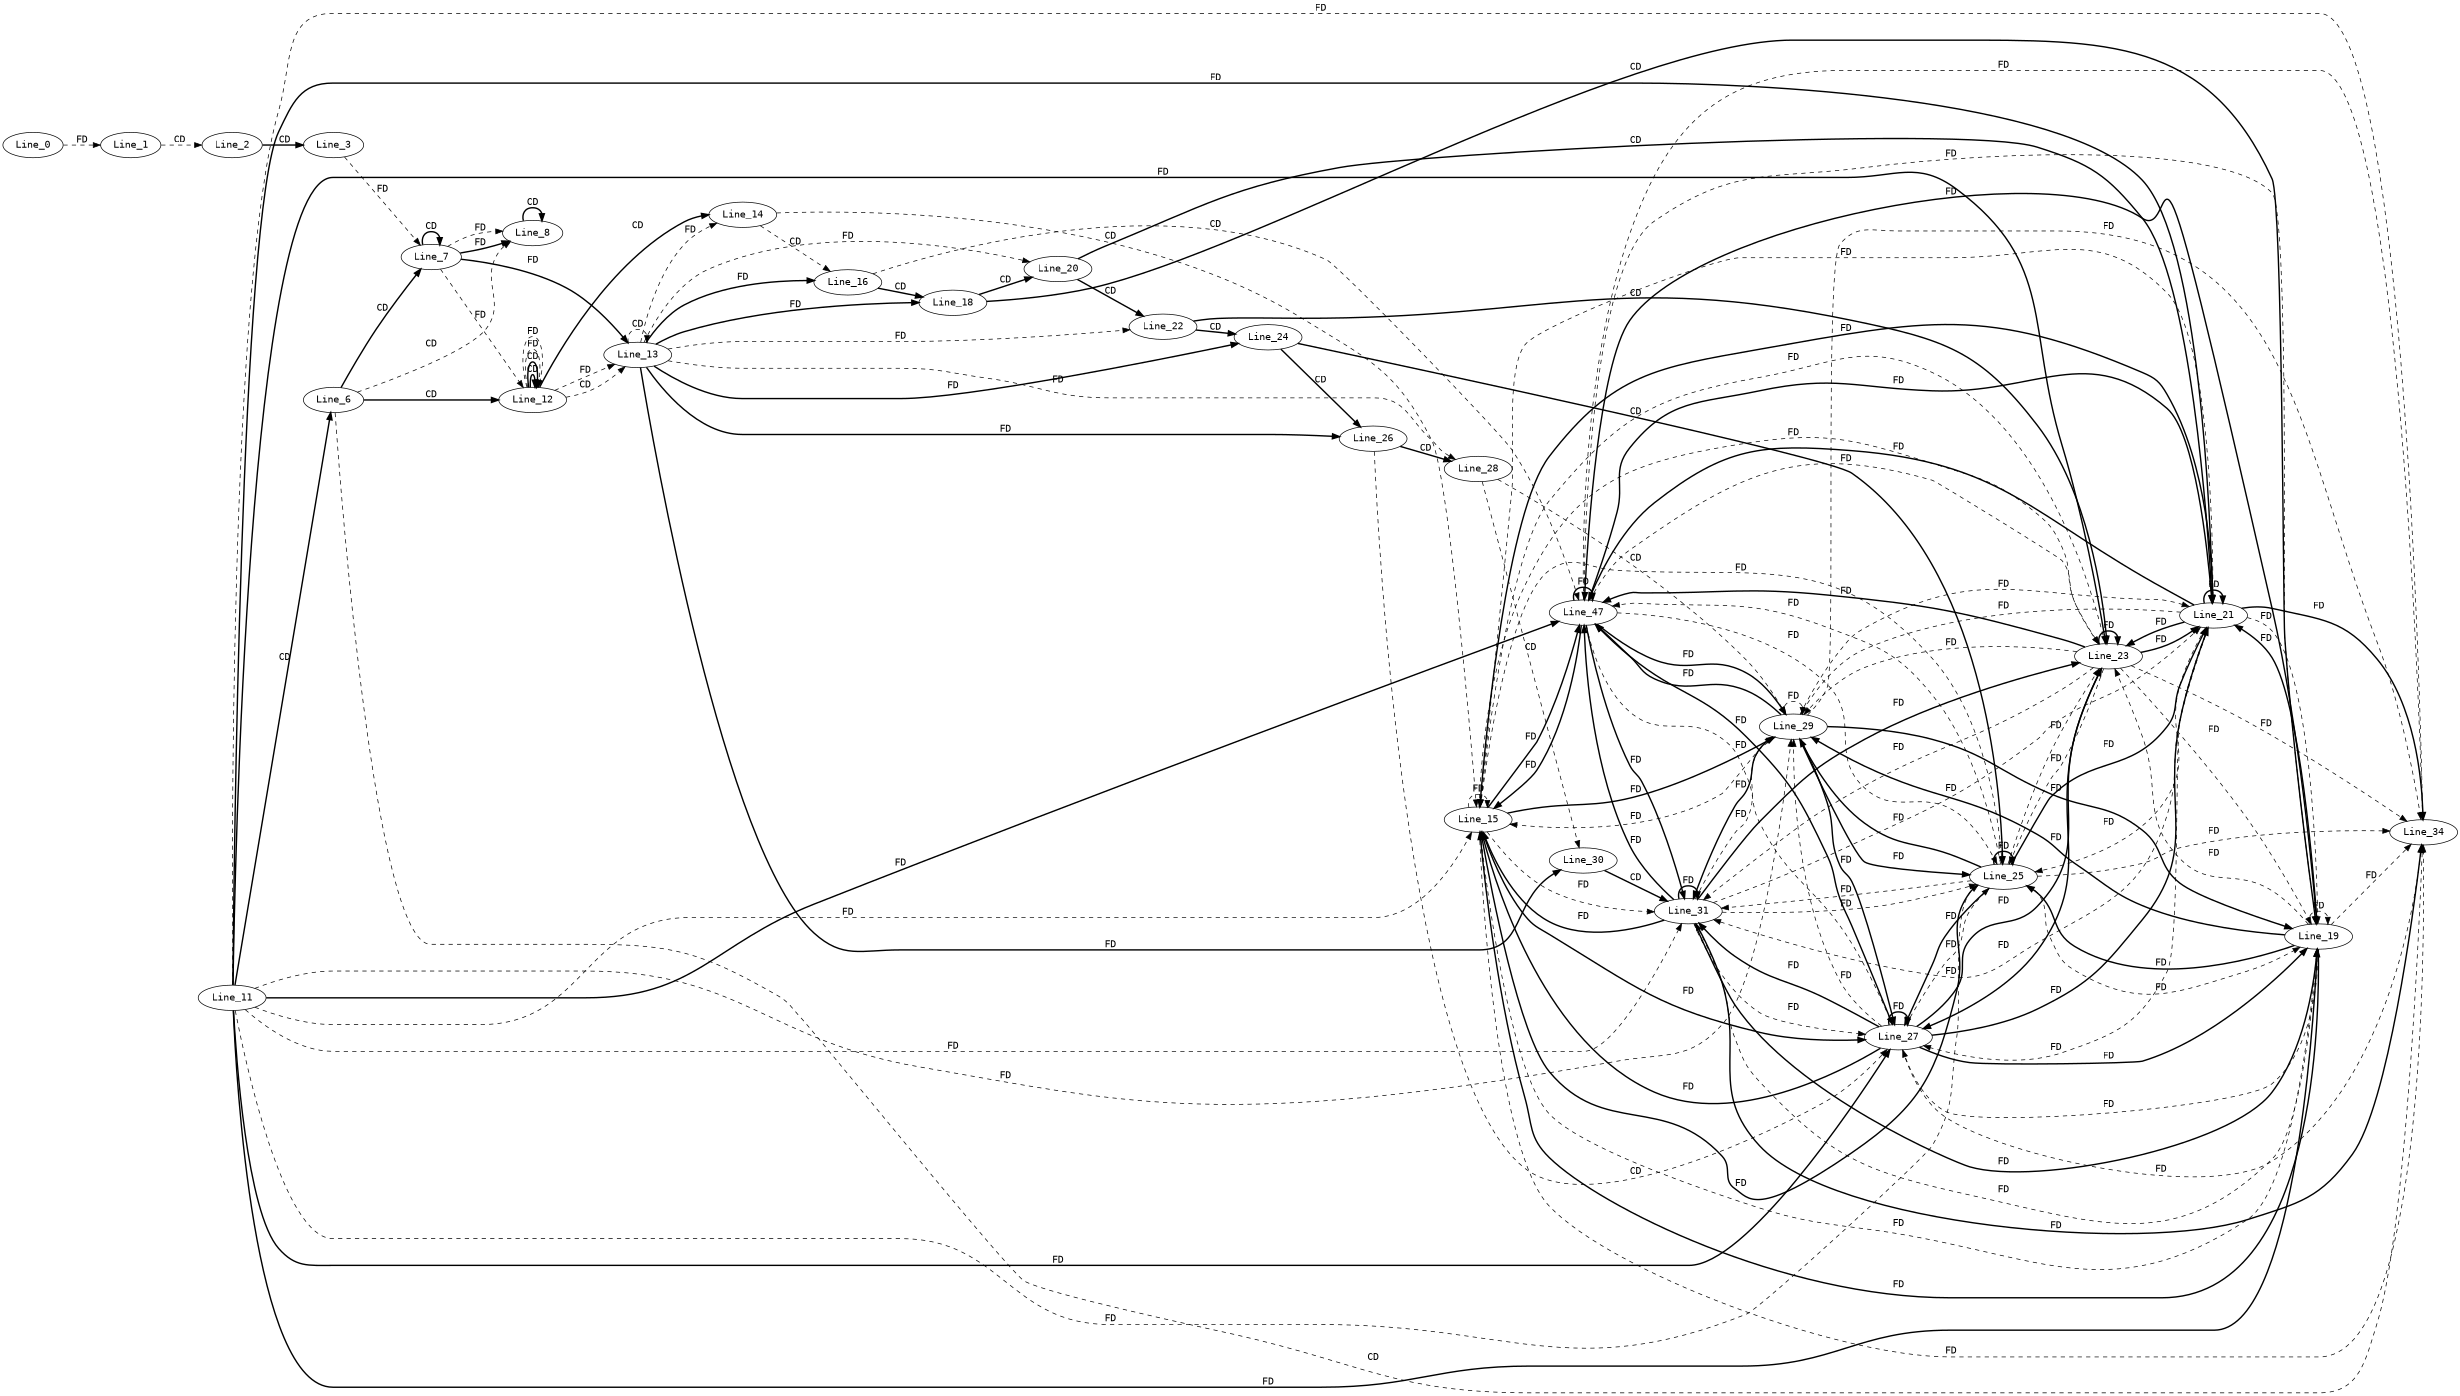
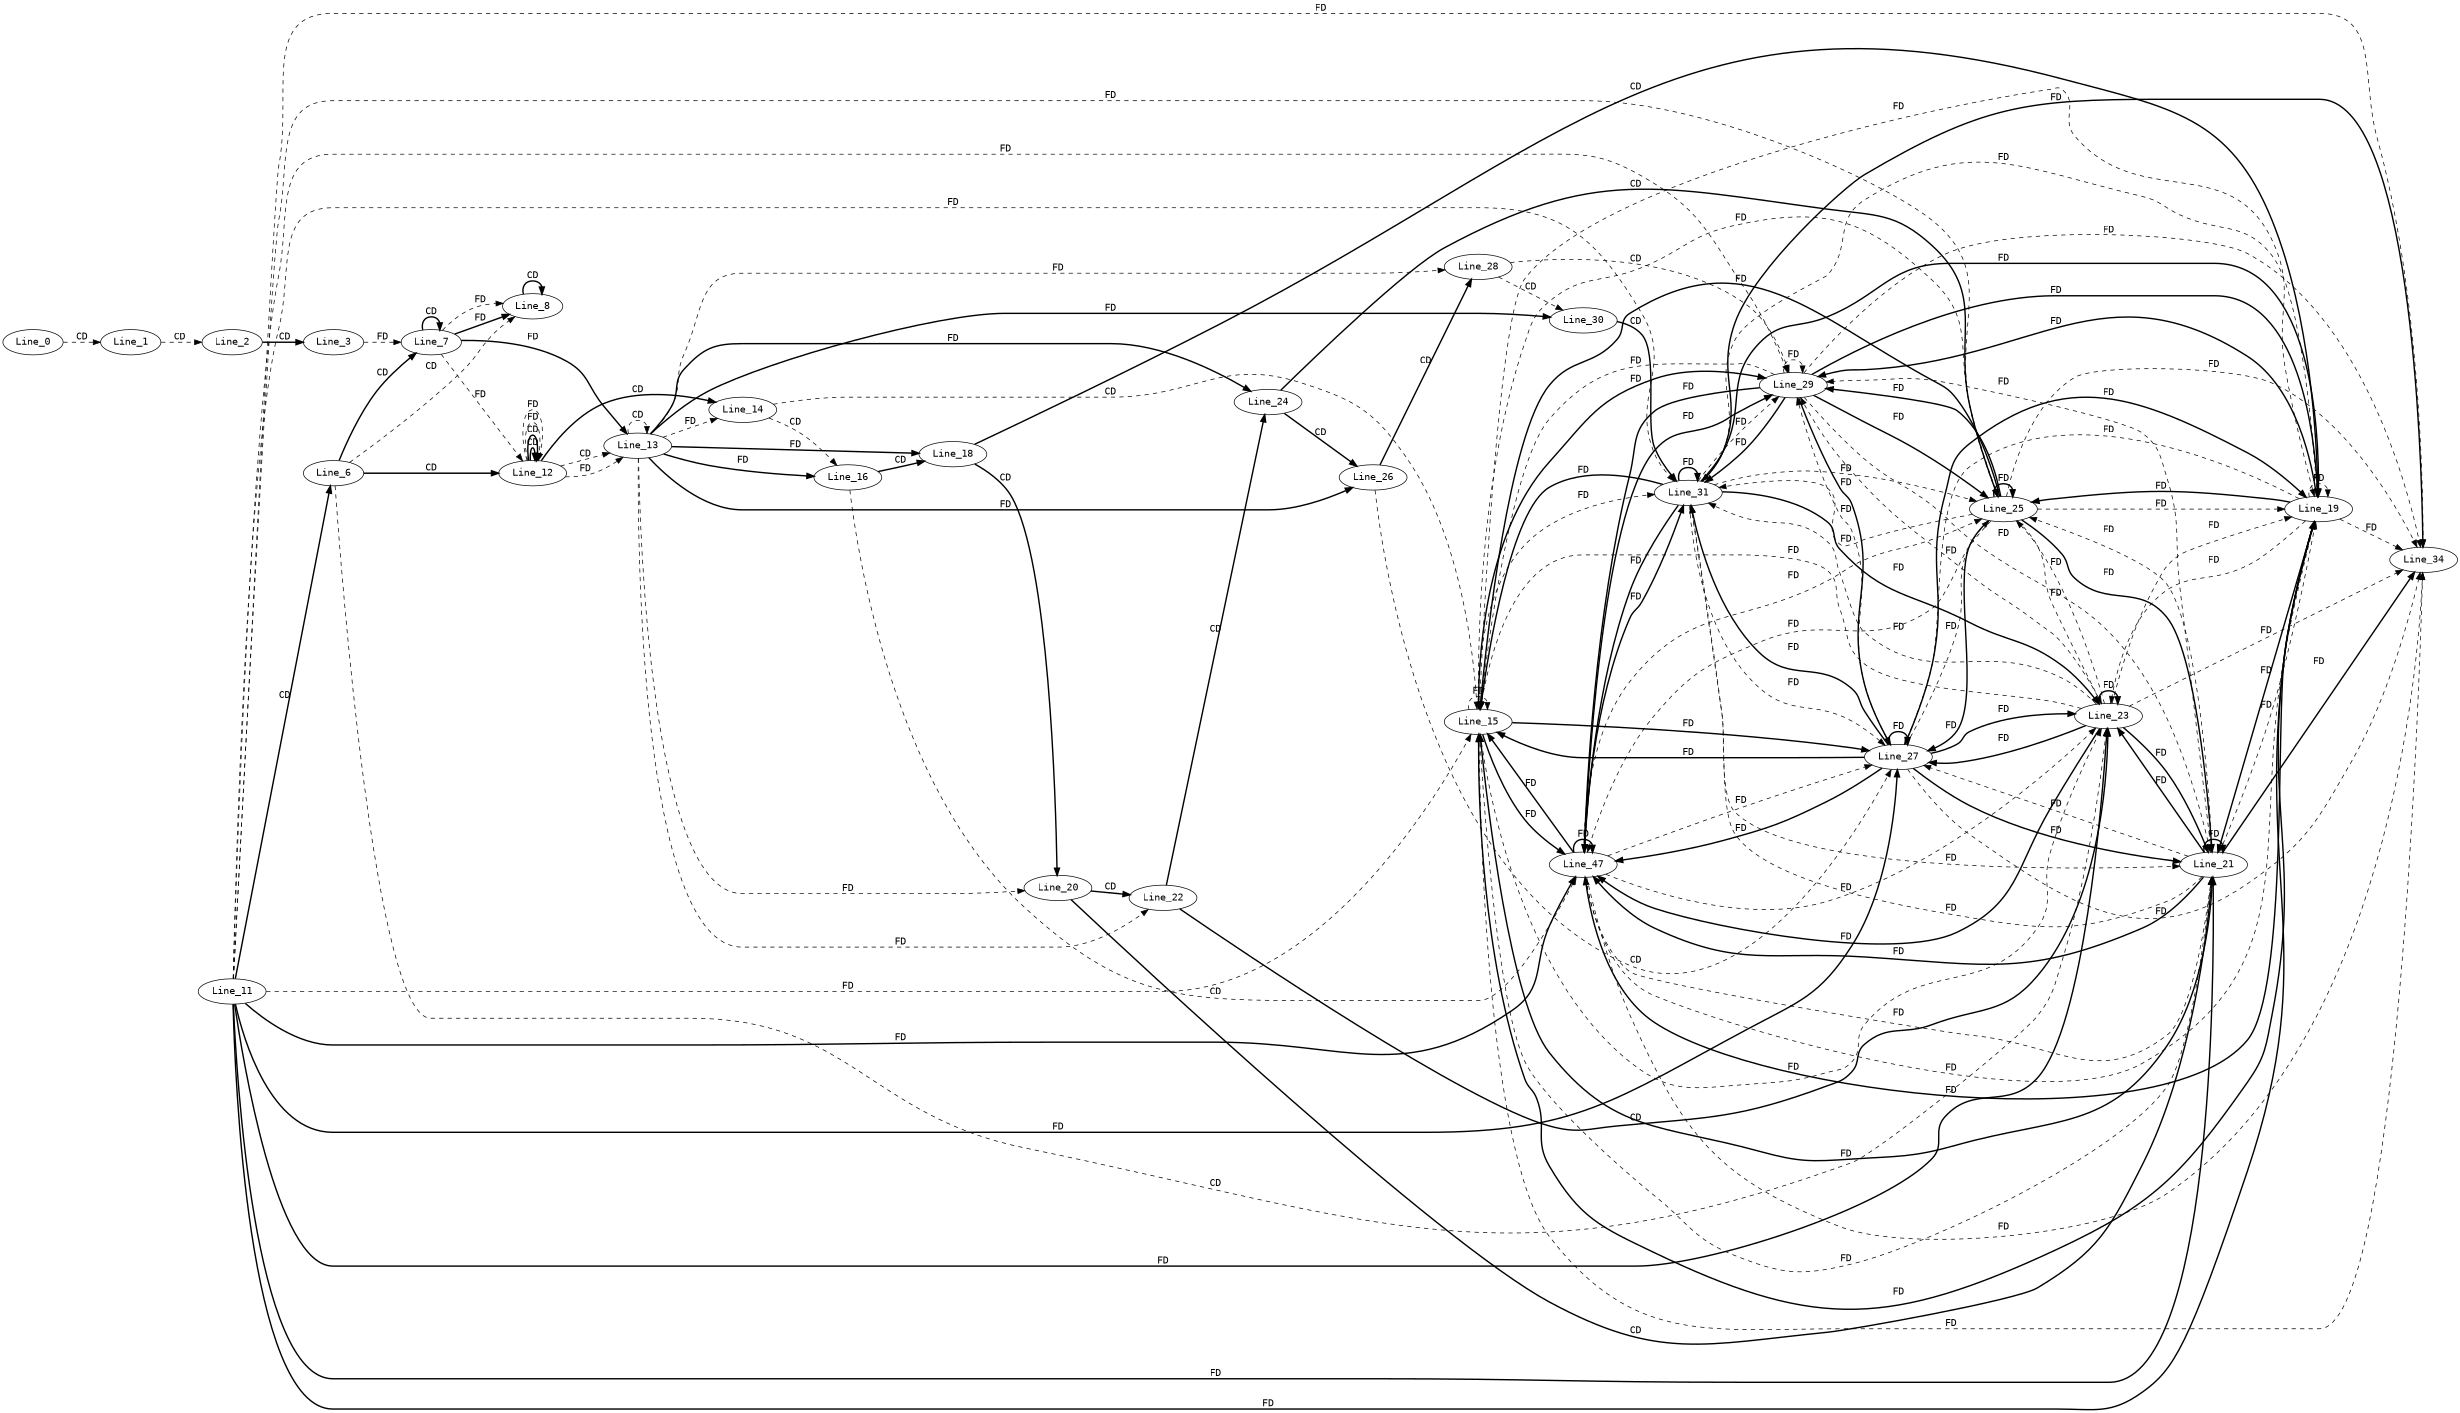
edge "Line_0" -> "Line_1": label "FD" -> "CD"
edge "Line_47" -> "Line_21": style bold -> dashed
edge "Line_6" -> "Line_34": now "Line_6" -> "Line_23"
